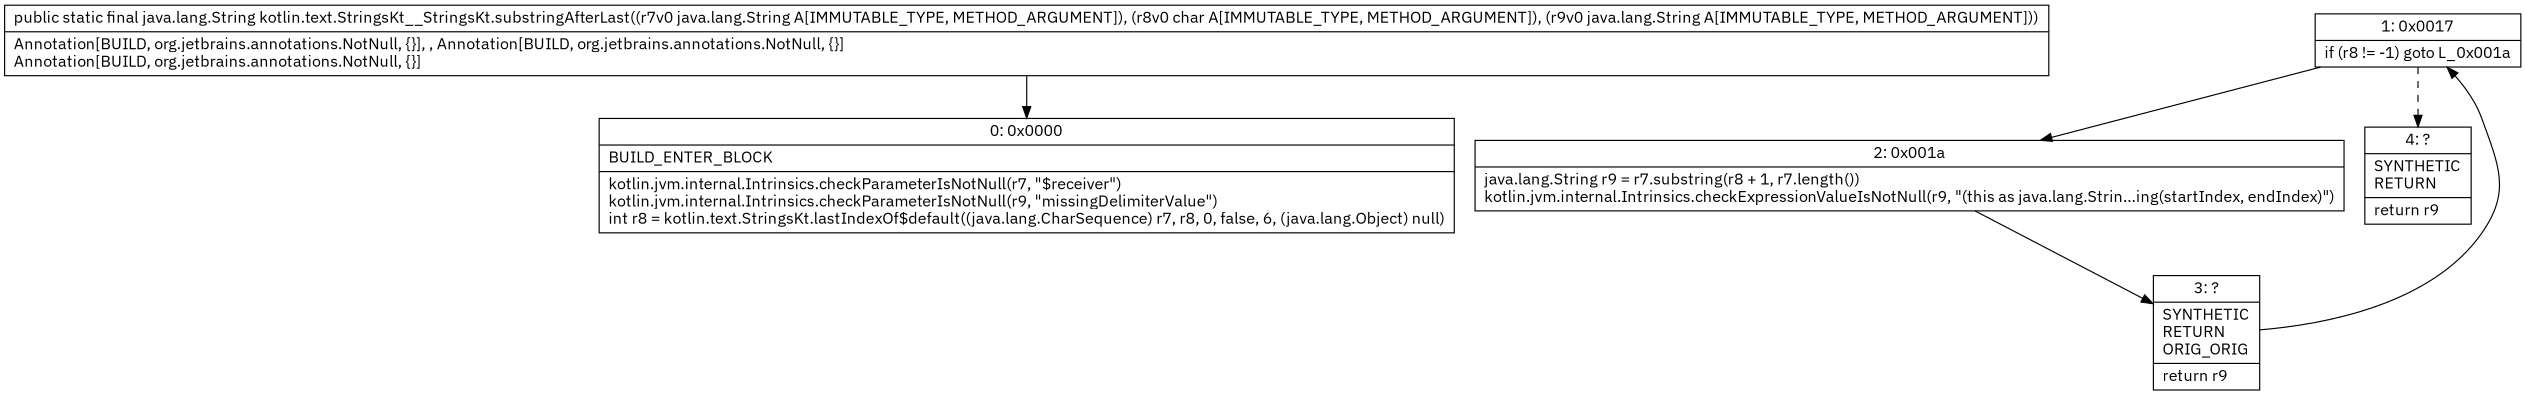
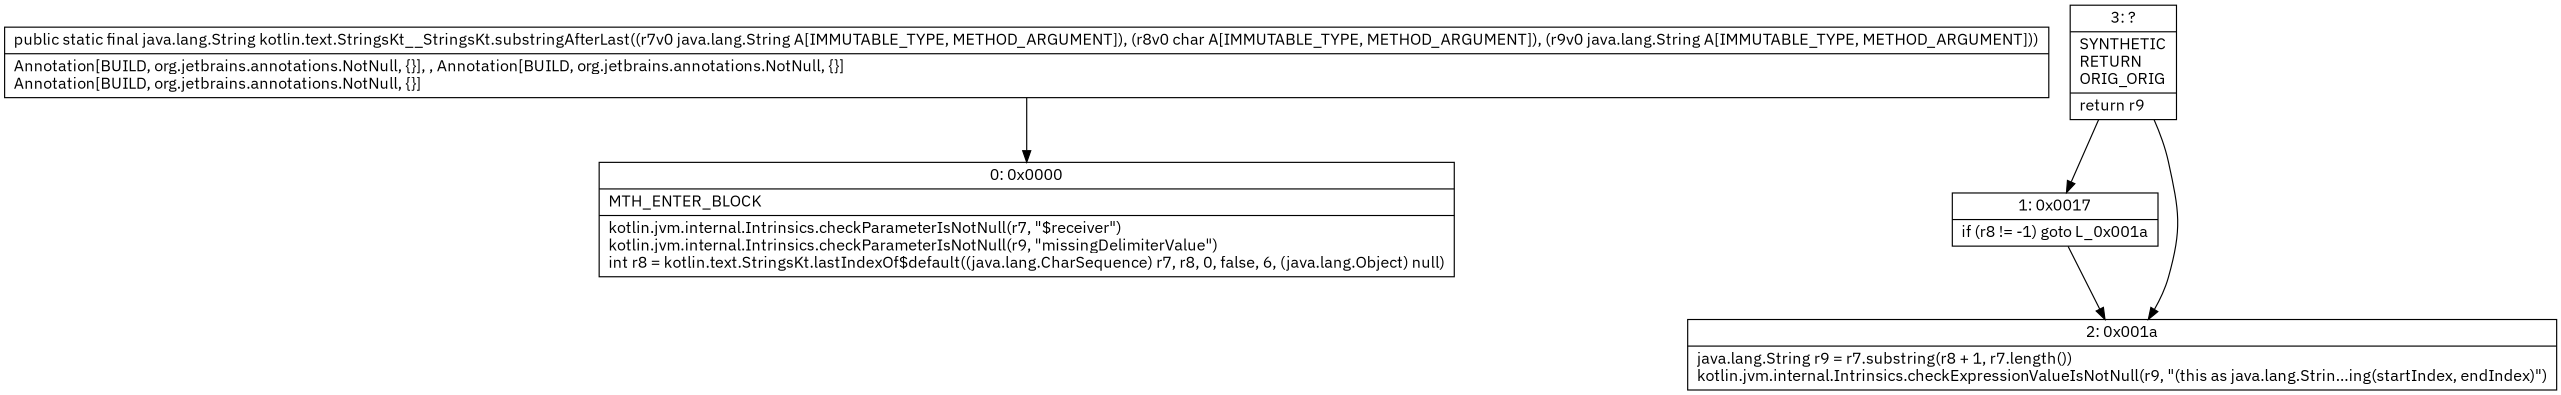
node "0: 0x0000": text "BUILD_ENTER_BLOCK" -> "MTH_ENTER_BLOCK"
node "4: ?": removed
edge "2: 0x001a" -> "3: ?": reversed
